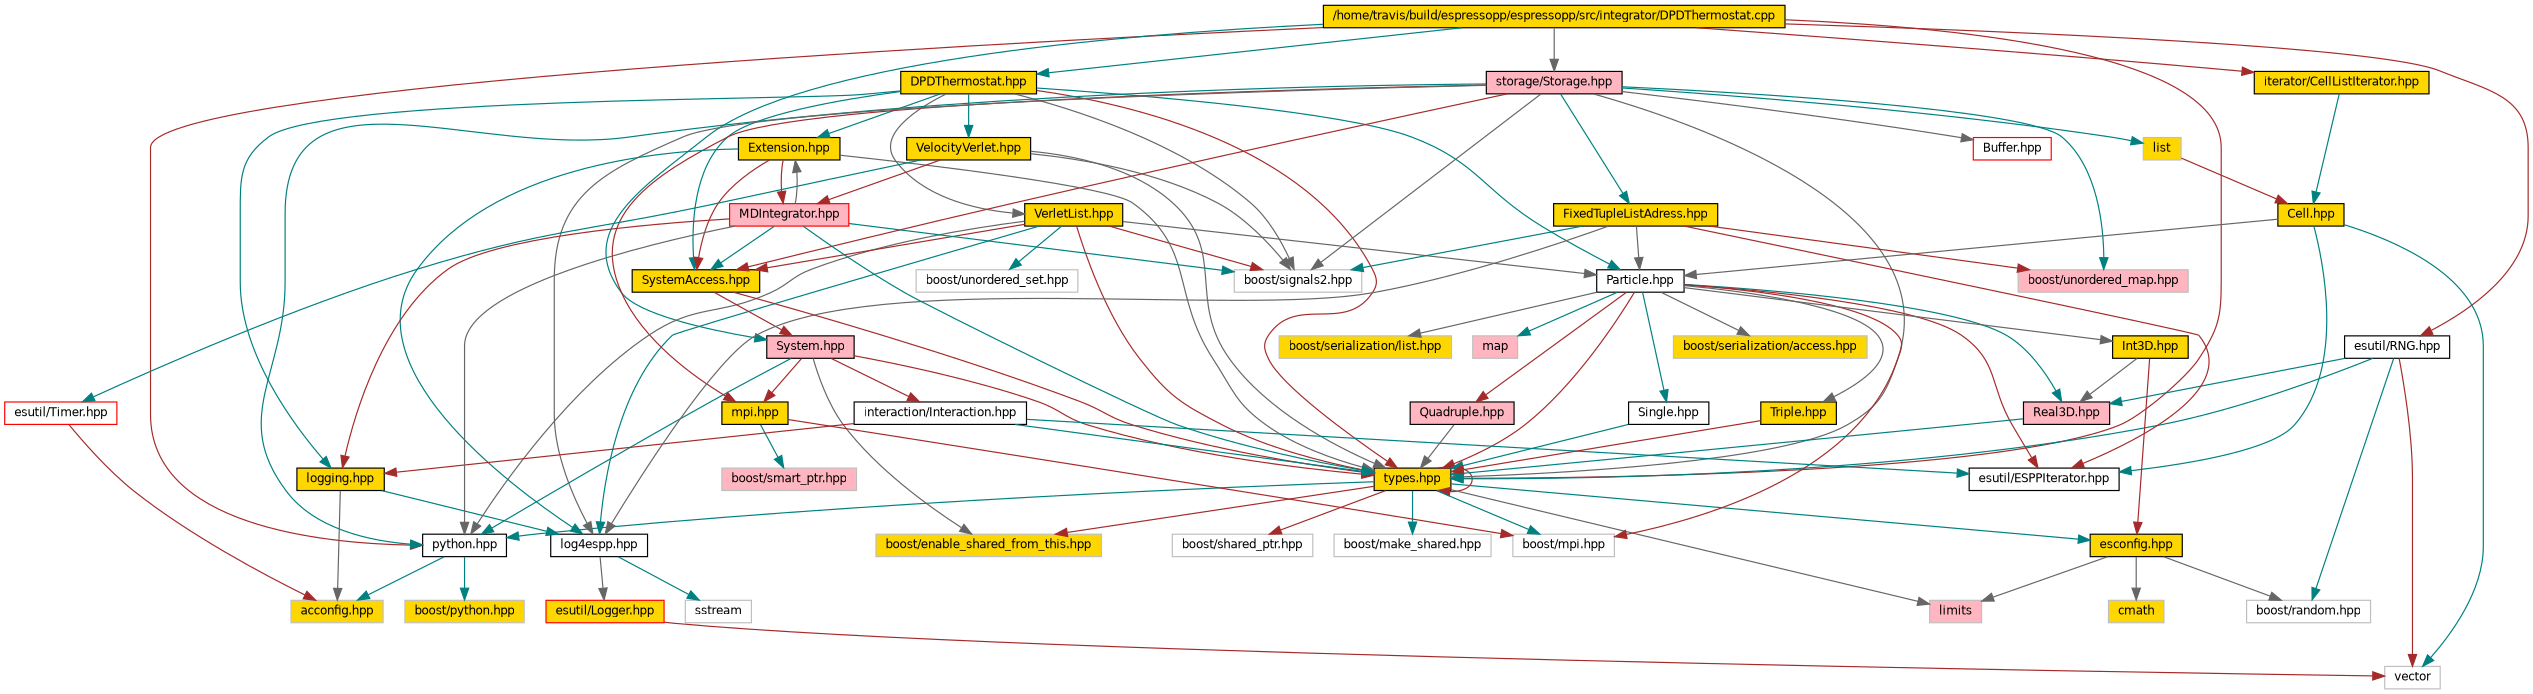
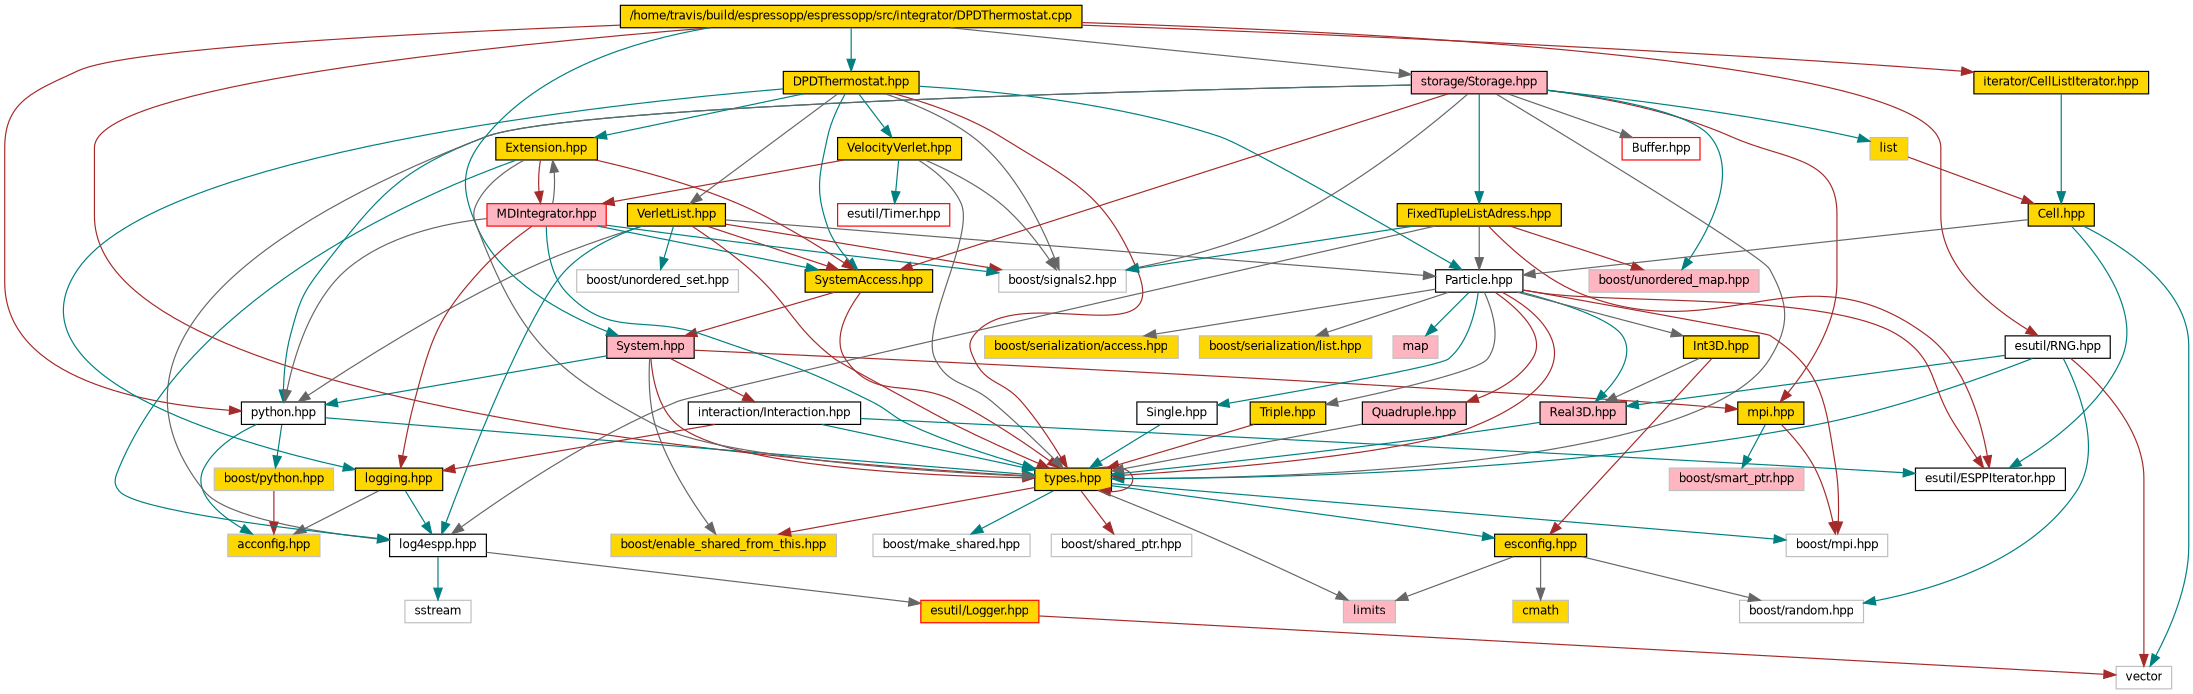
edge "types.hpp" -> "python.hpp": reversed
edge "esutil/Timer.hpp" -> "acconfig.hpp": now "boost/python.hpp" -> "acconfig.hpp"
